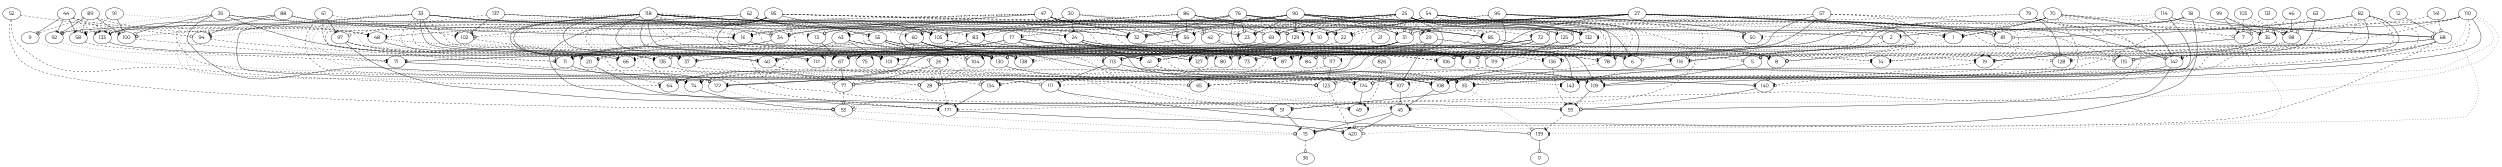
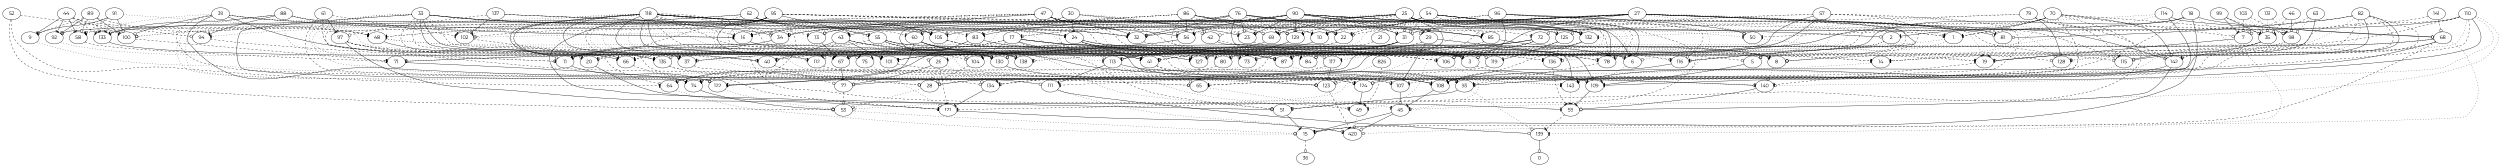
node "12": removed
edge "91" -> "9": added
edge "54" -> "22": arrowhead tee -> odot
edge "17" -> "40": style solid -> dashed
